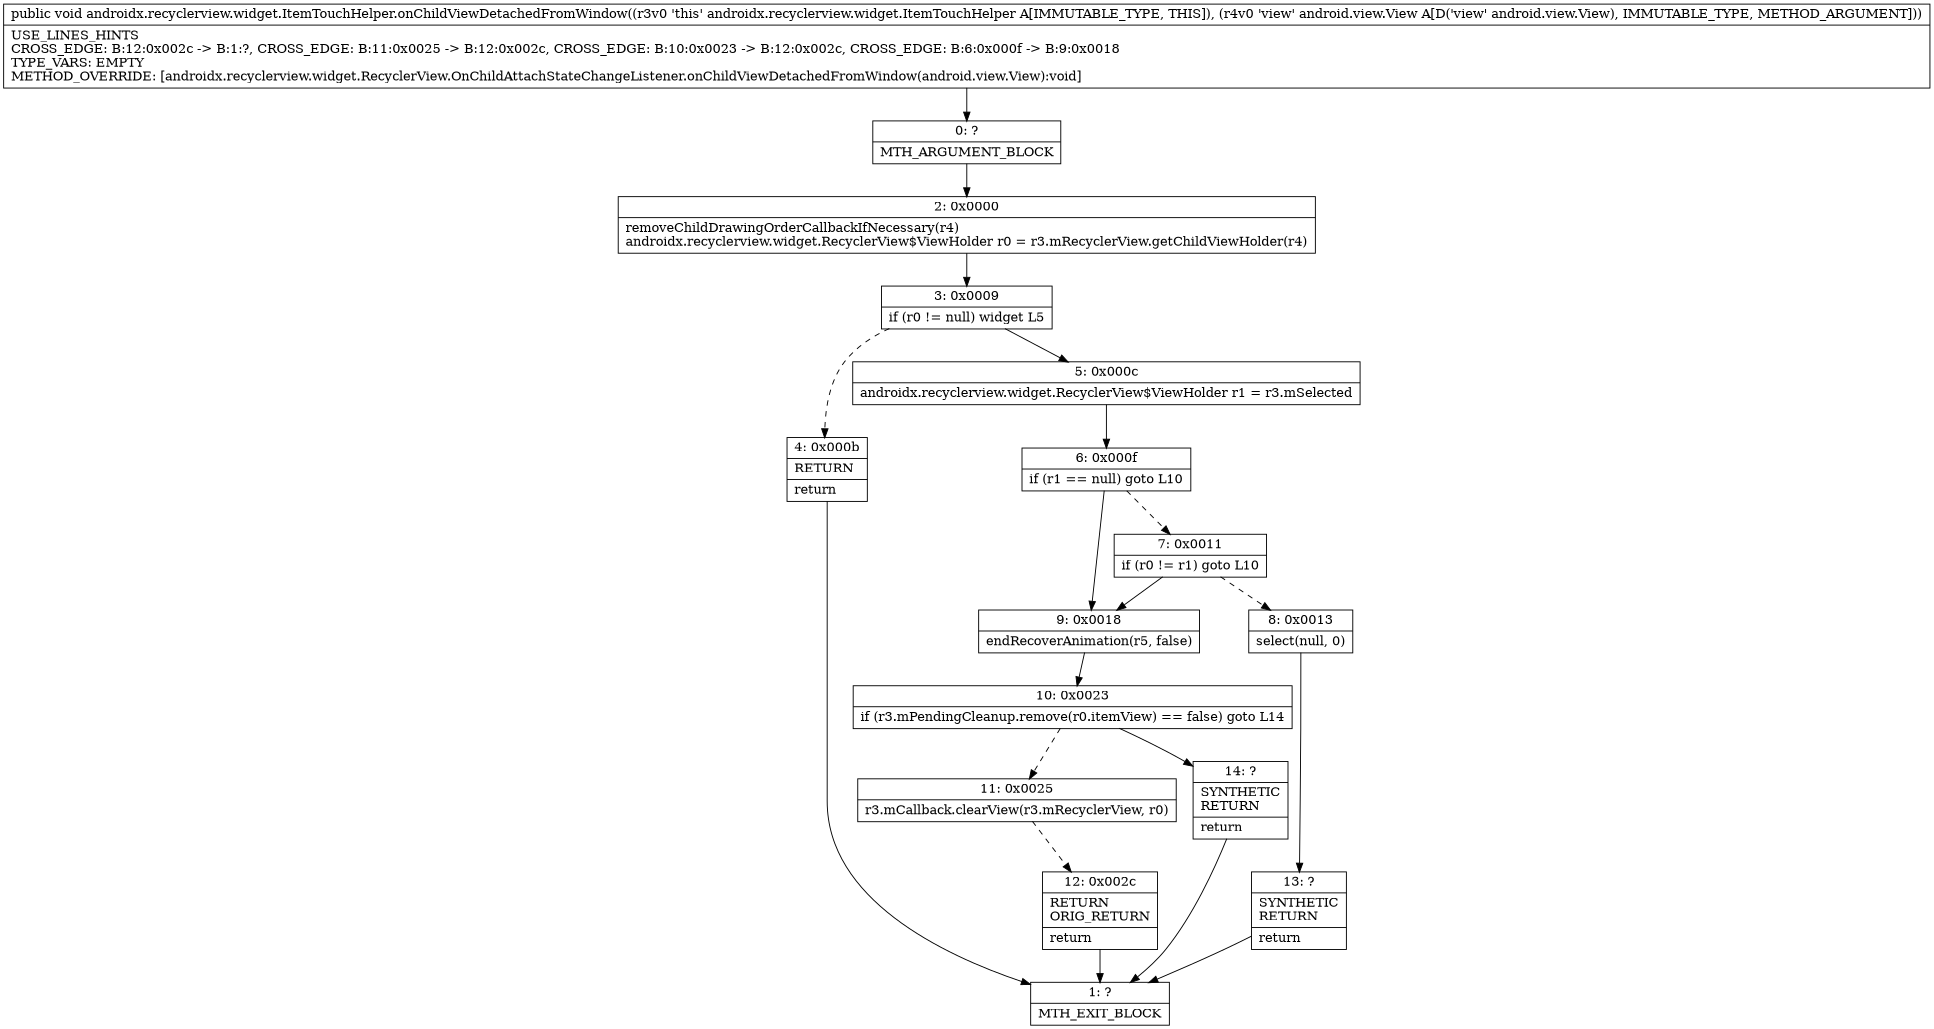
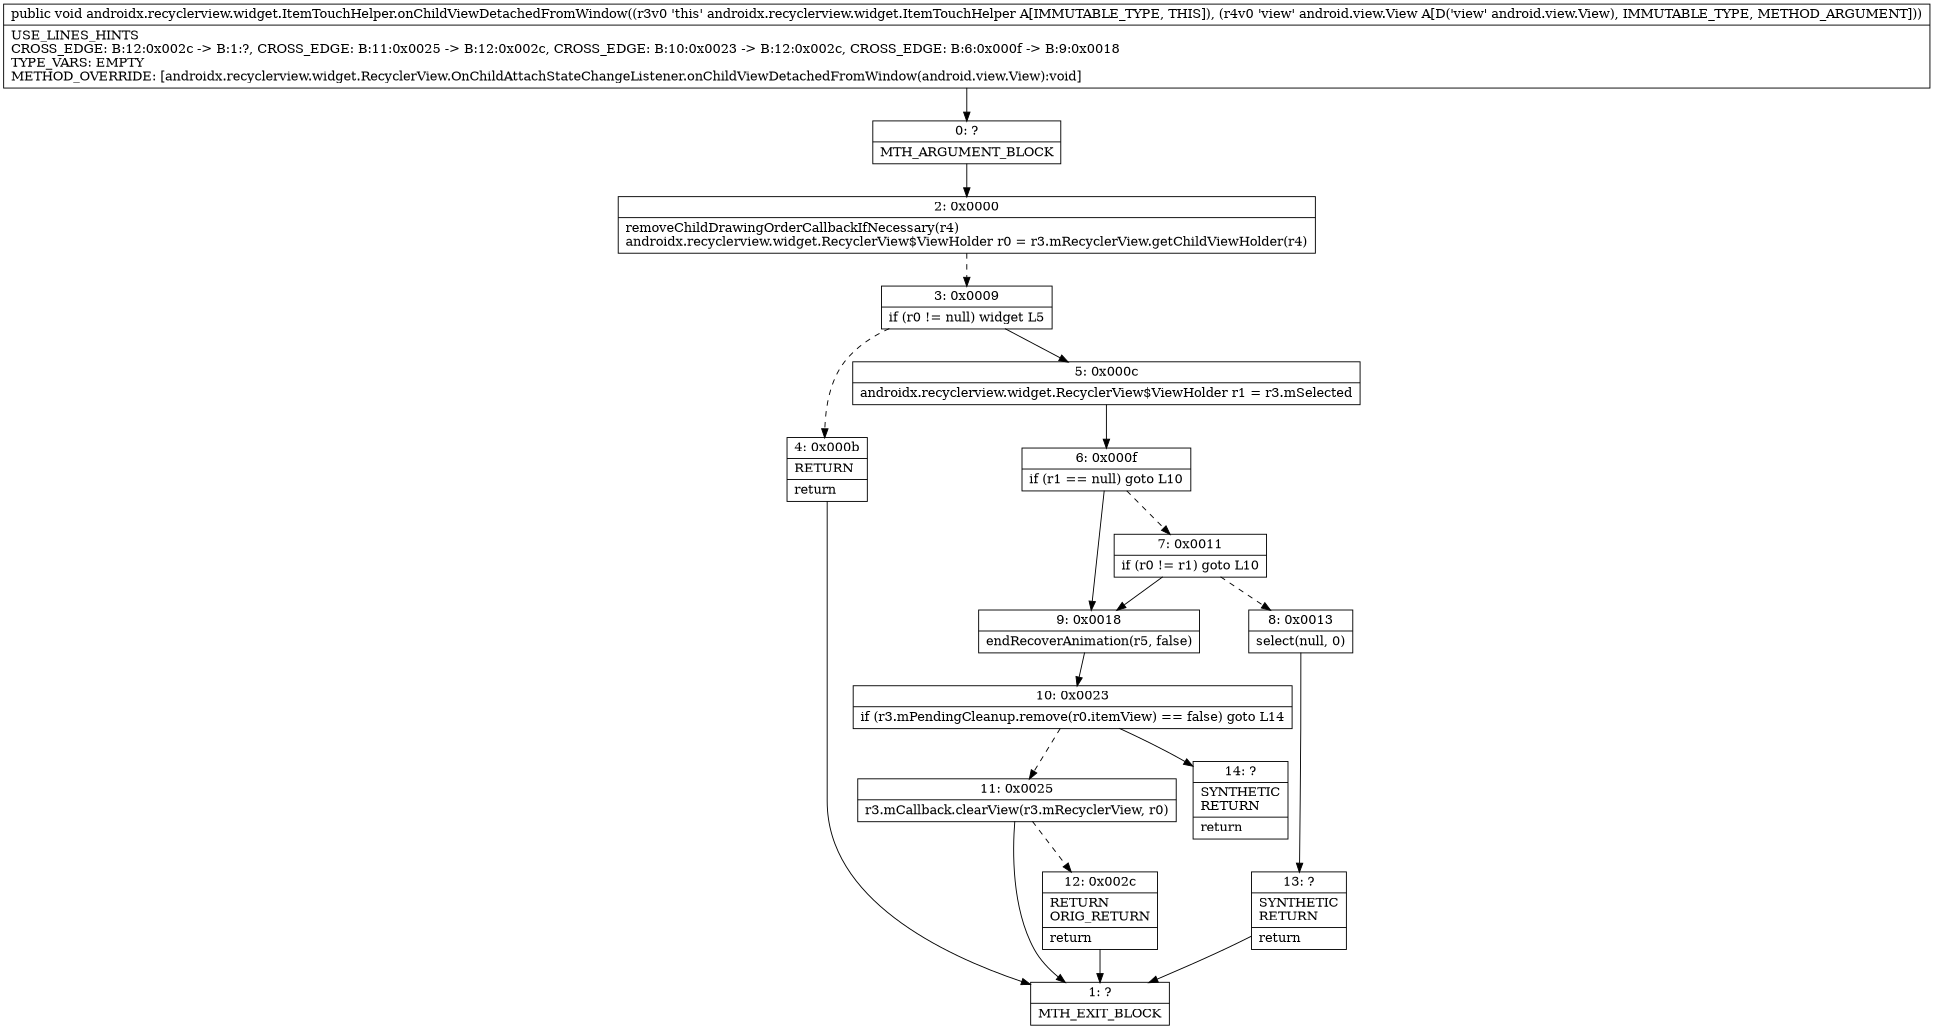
edge "2: 0x0000" -> "3: 0x0009": style solid -> dashed
edge "14: ?" -> "1: ?": now "11: 0x0025" -> "1: ?"
